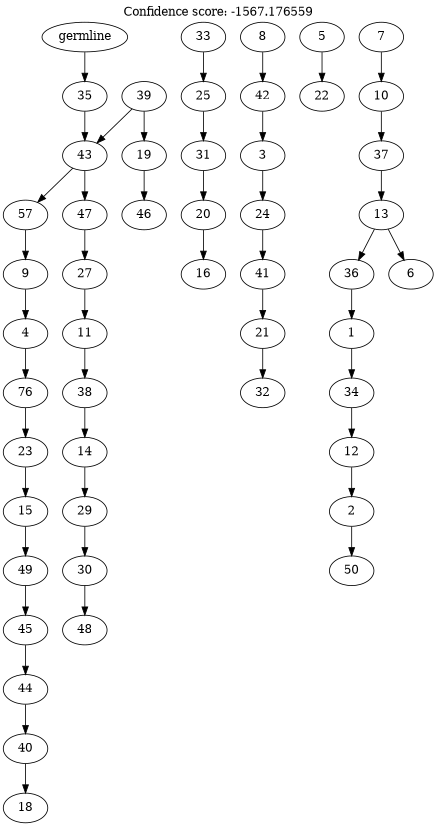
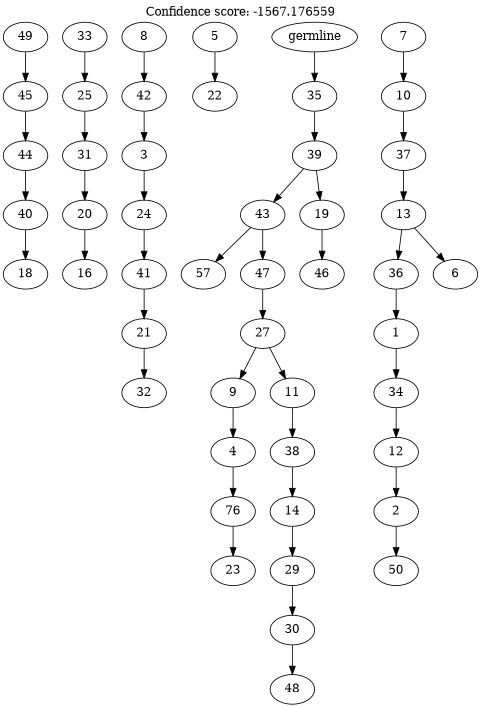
edge "35" -> "43": now "35" -> "39"
edge "57" -> "9": now "27" -> "9"
node "15": removed
